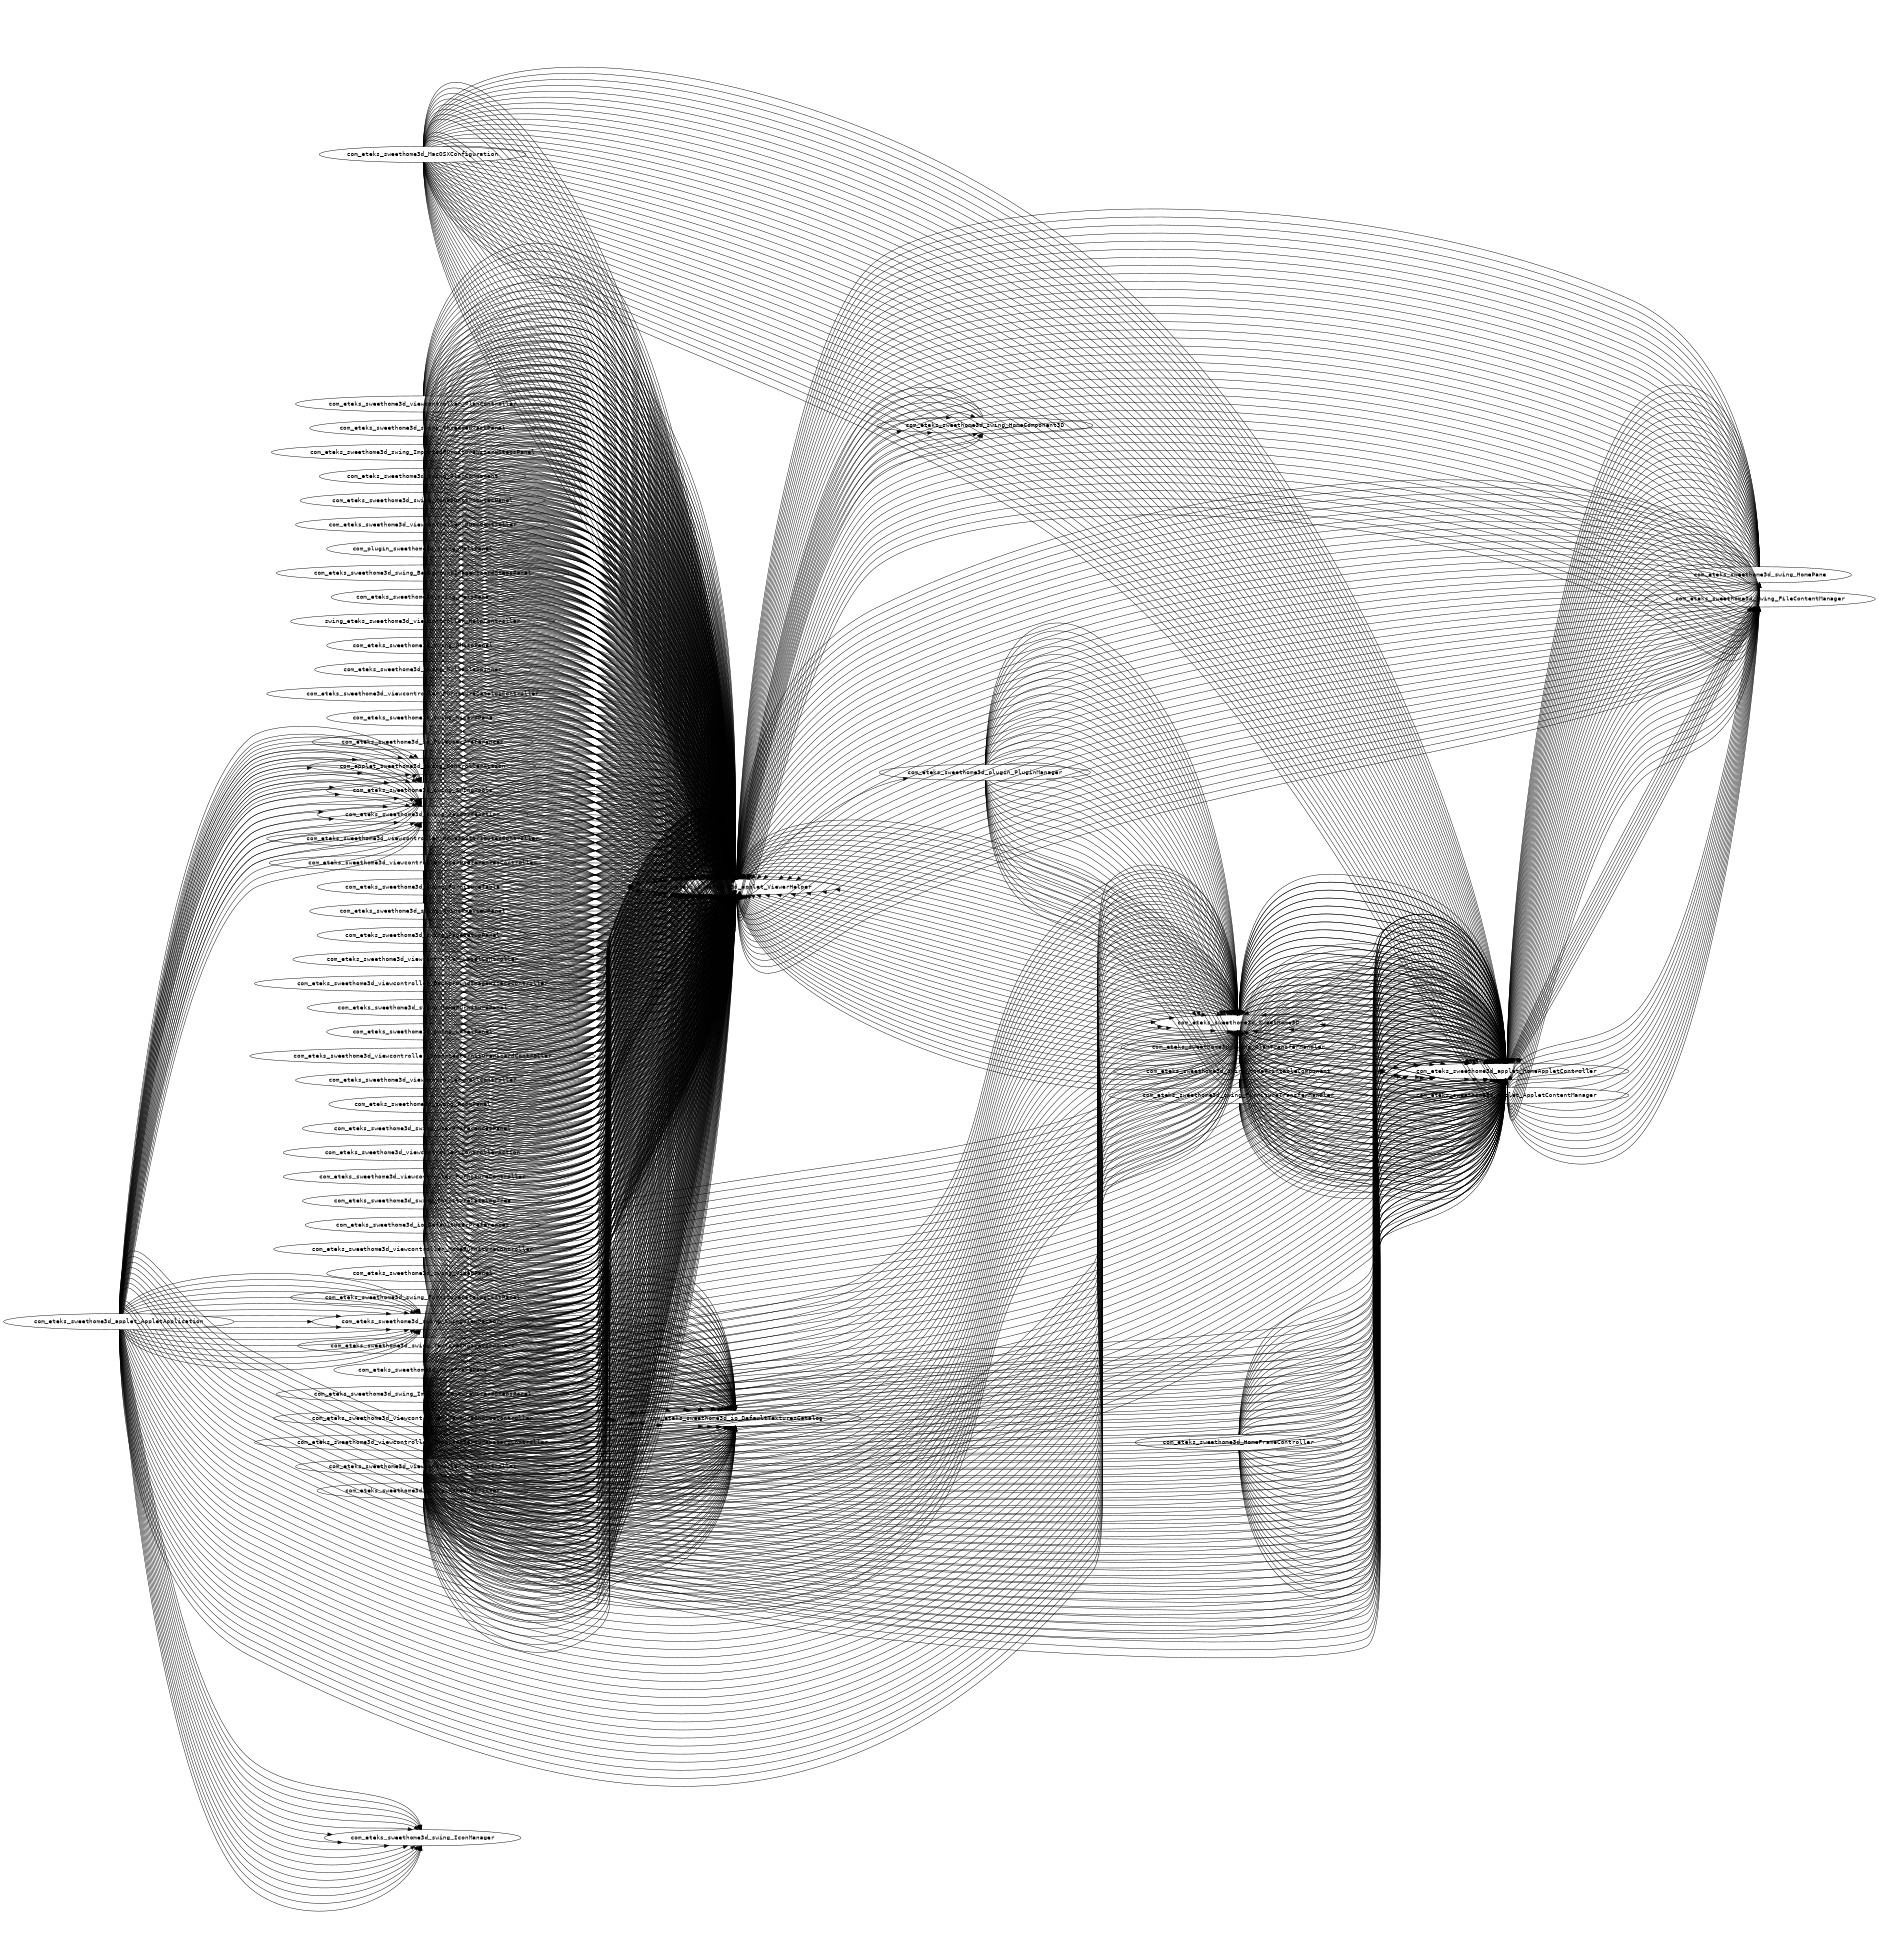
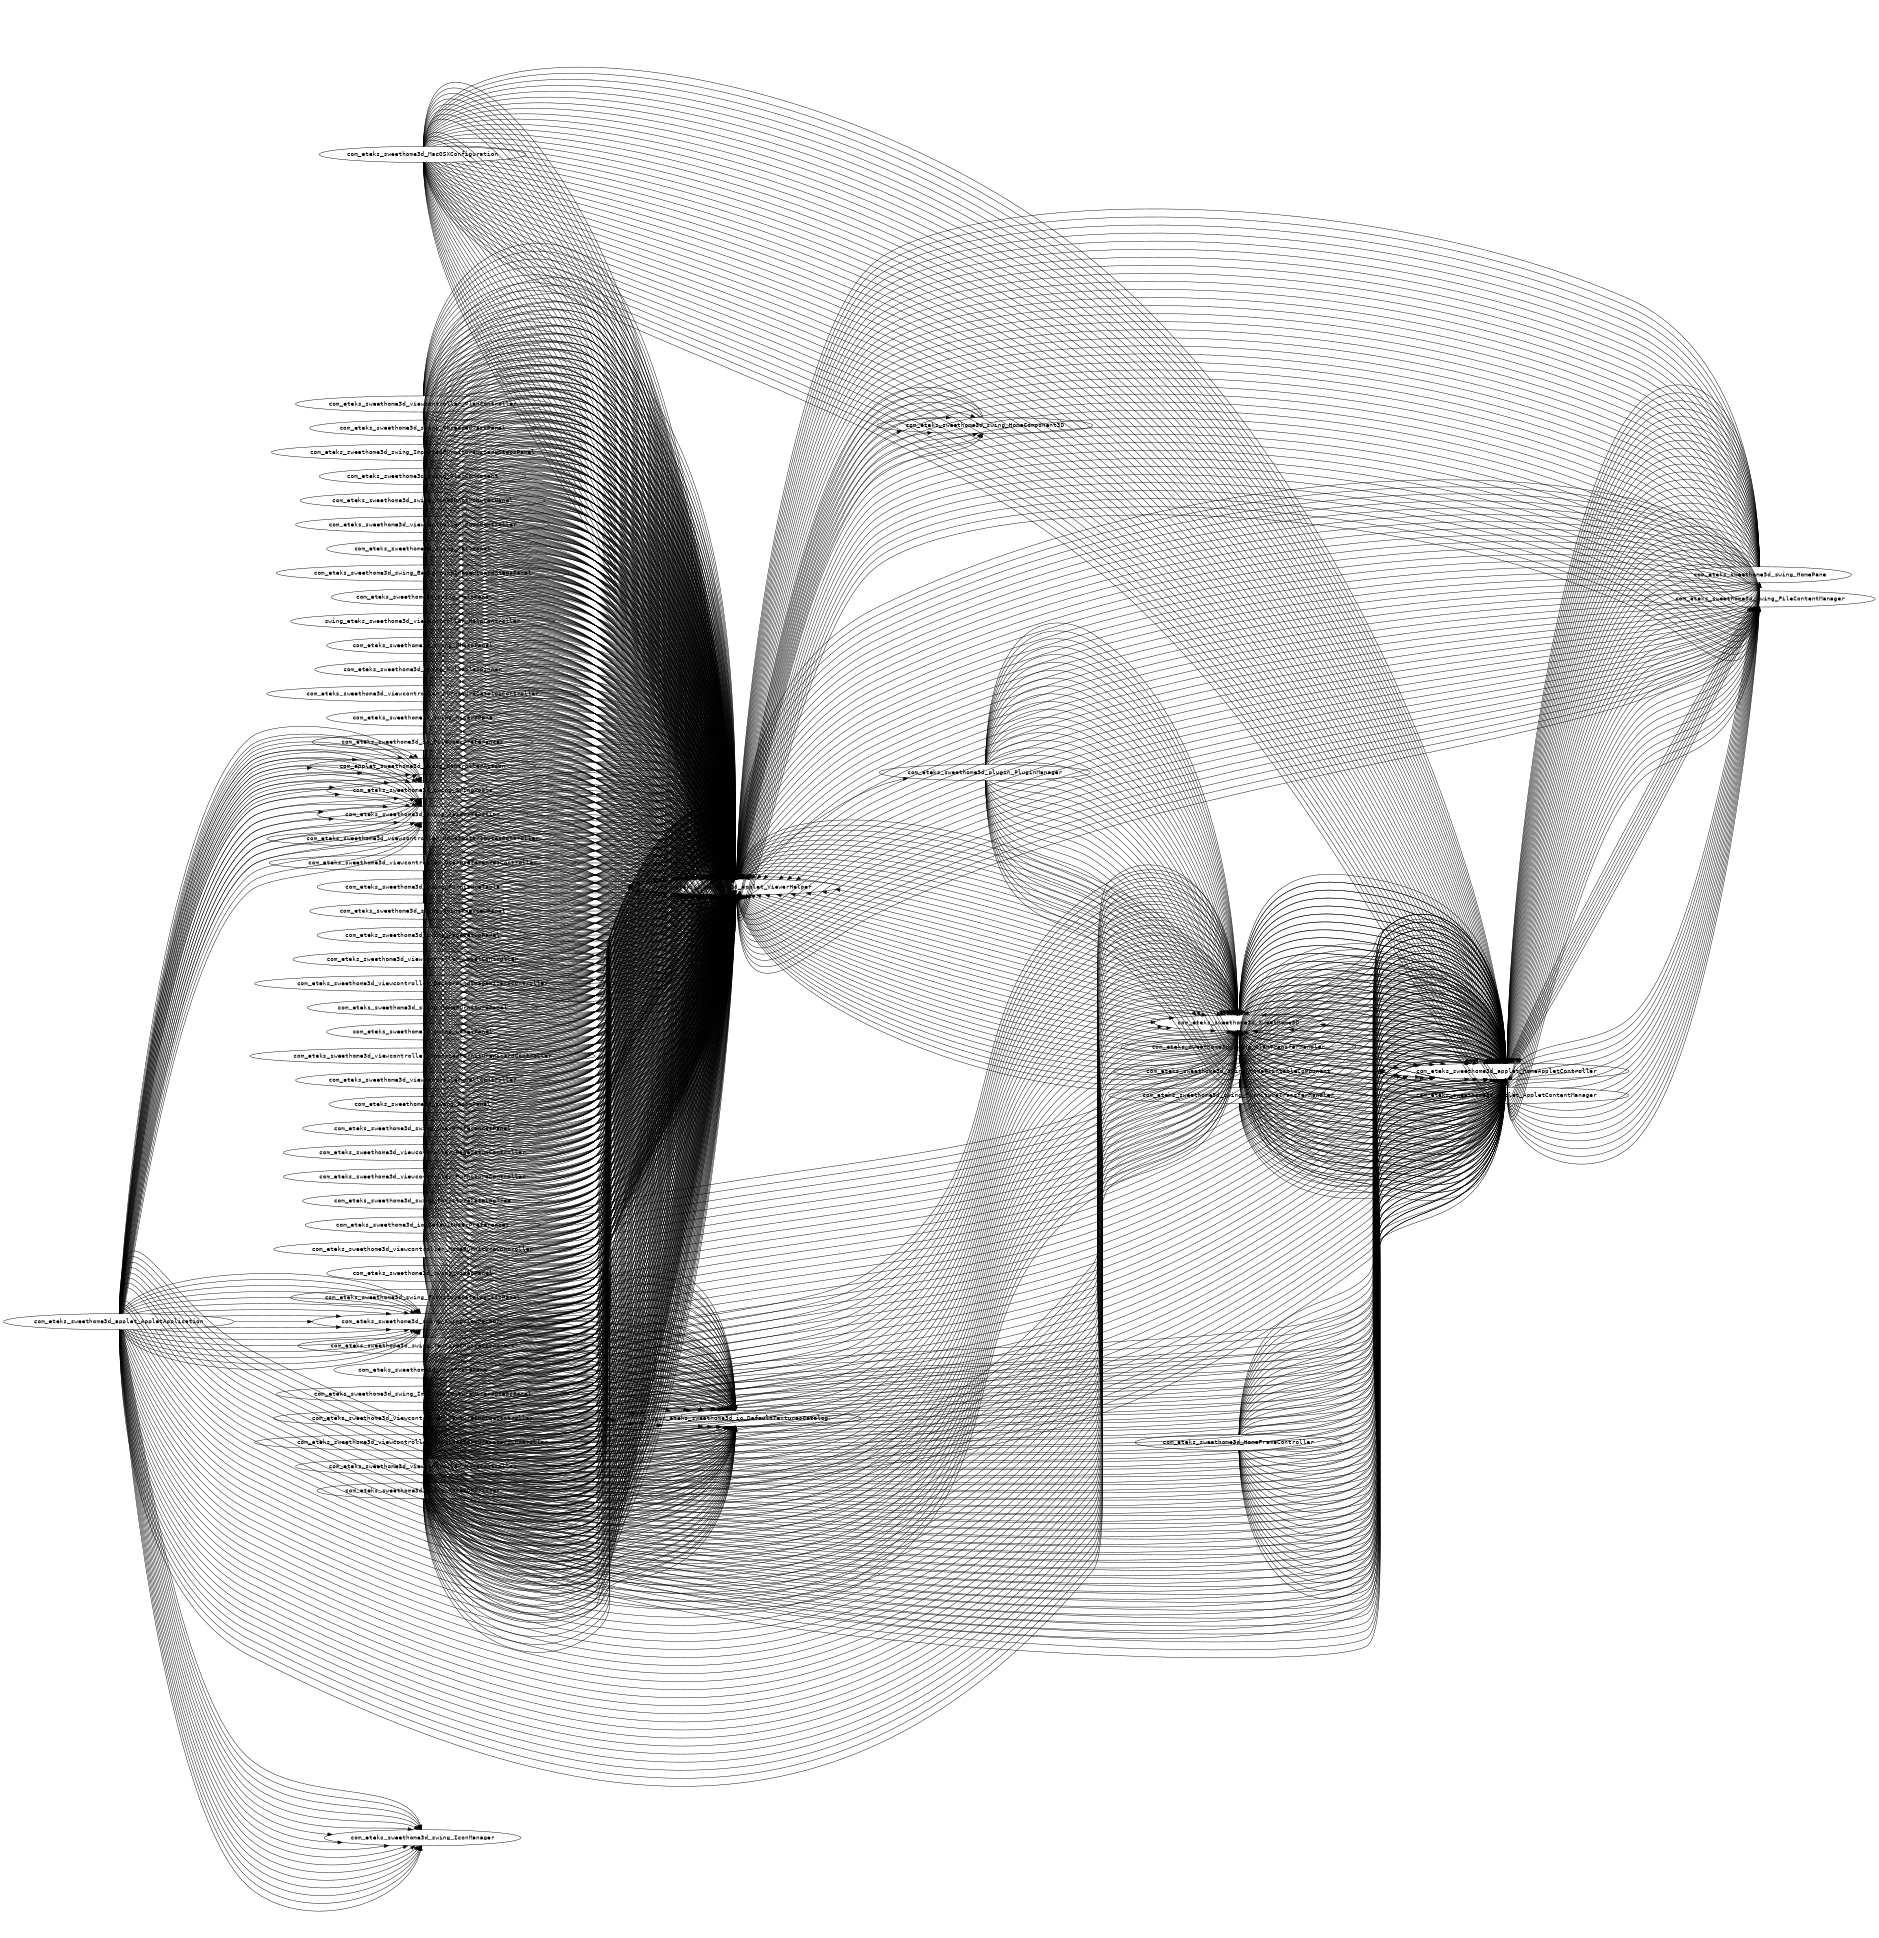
node "com_plugin_sweethome3d_swing_WallPanel": label "com_plugin_sweethome3d_swing_WallPanel" -> "com_eteks_sweethome3d_swing_WallPanel"
node "com_eteks_sweethome3d_viewcontroller_ControllerAction": label "com_eteks_sweethome3d_viewcontroller_ControllerAction" -> "com_eteks_sweethome3d_viewcontroller_PageSetupController"
node "com_eteks_sweethome3d_io_DefaultTexturesCatalog": label "com_eteks_sweethome3d_io_DefaultTexturesCatalog" -> "plugin_eteks_sweethome3d_io_DefaultTexturesCatalog"
